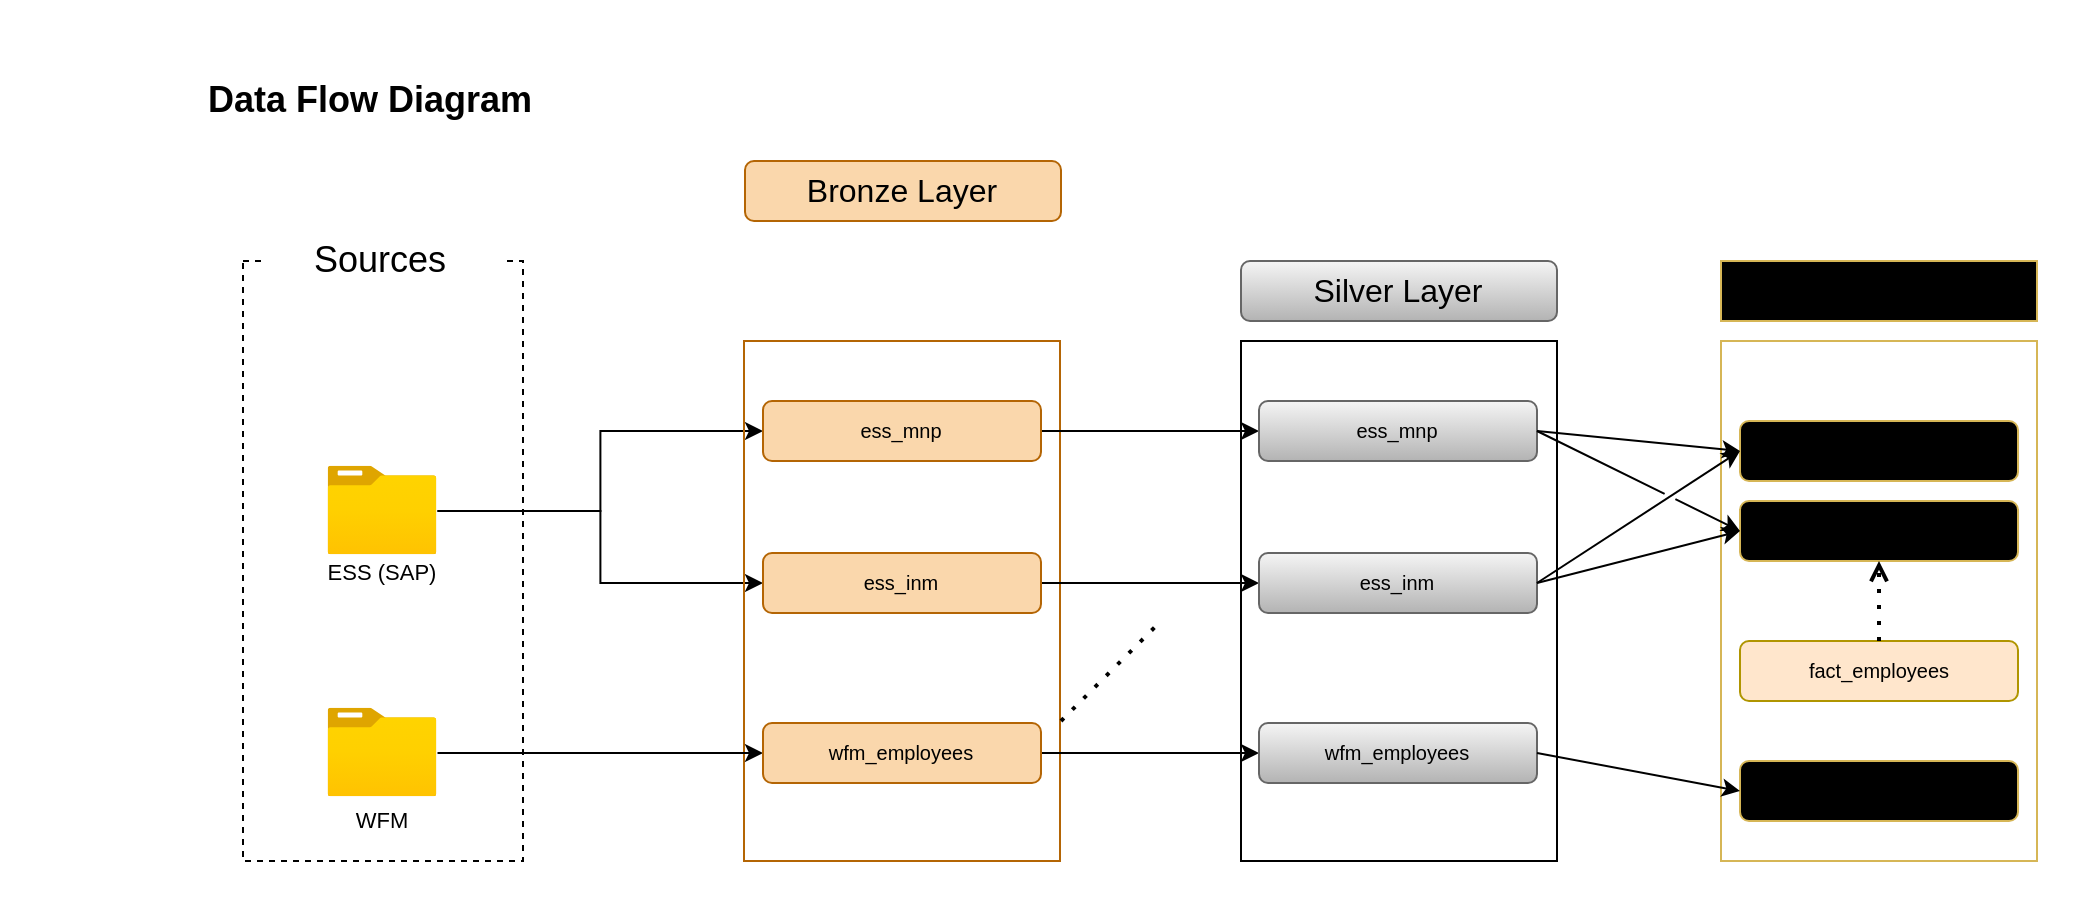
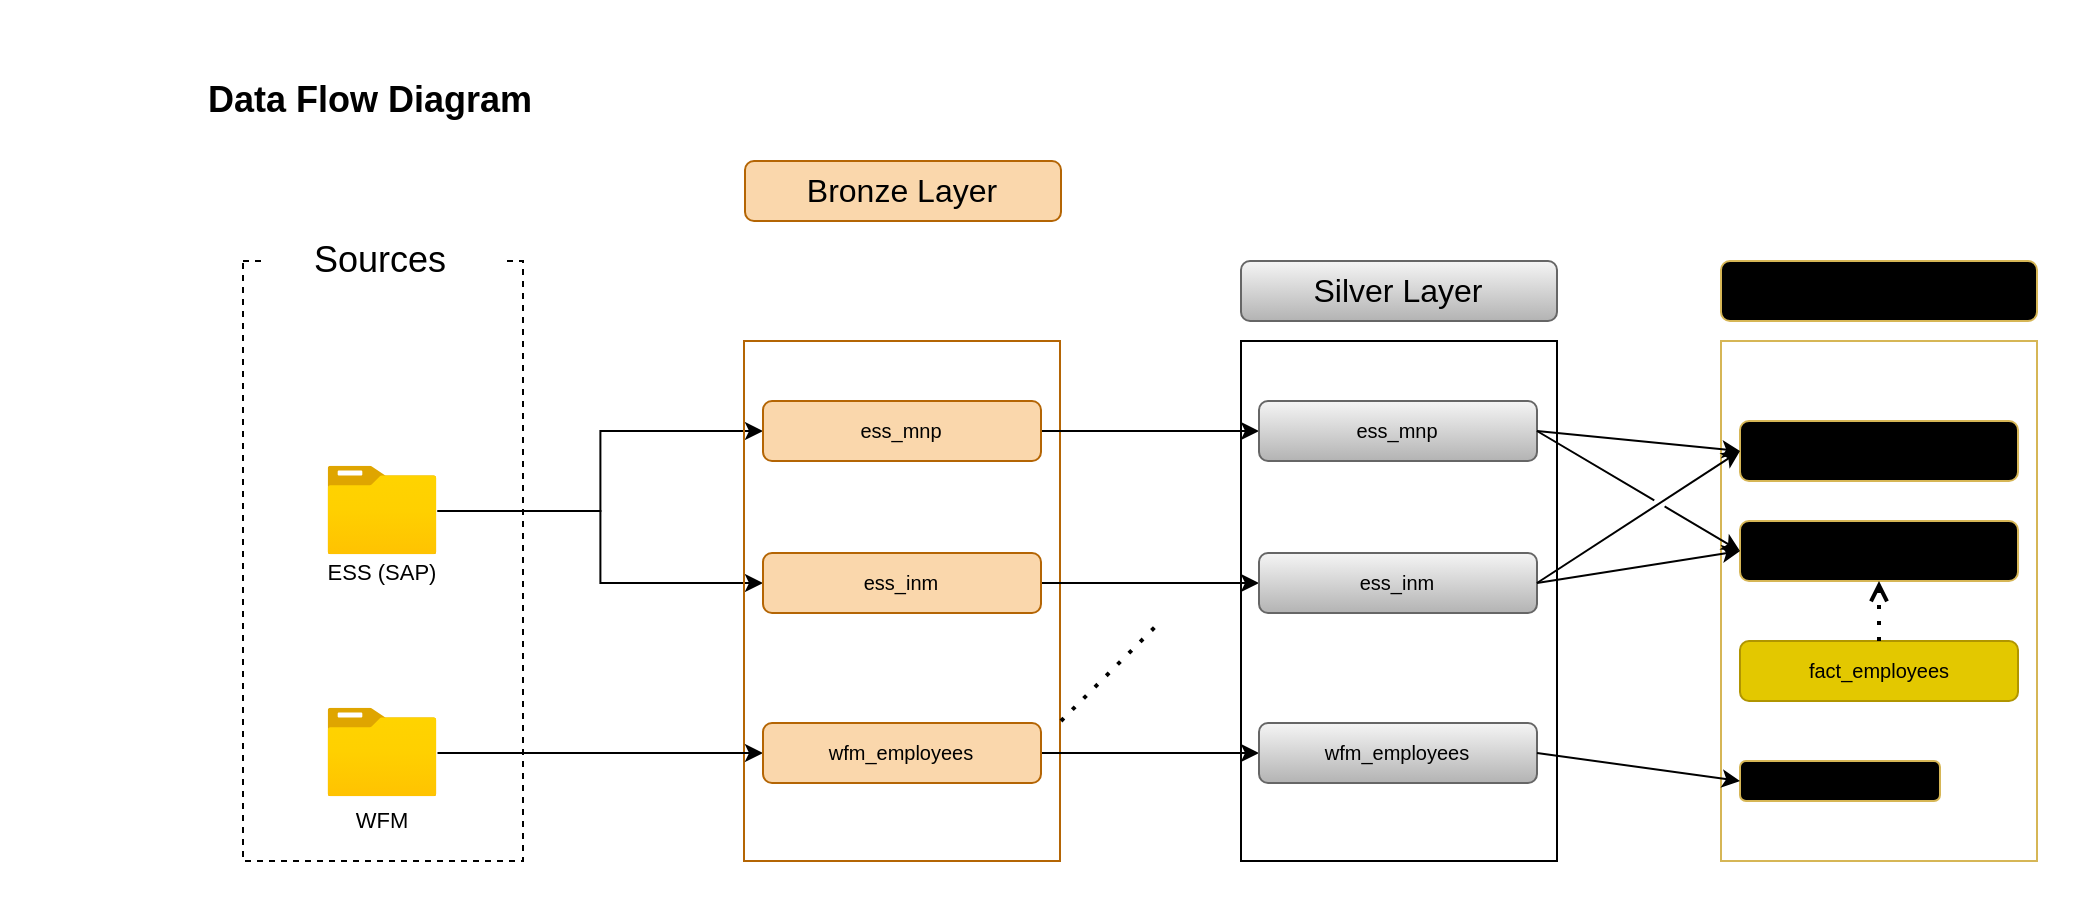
node "Gold Layer": shape rectangle -> rounded rectangle
node "fact_recent_approved_hours": moved (1879, 531) -> (1879, 551)
node "fact_employees": fillcolor #ffe6cc -> #e3c800
node "dim_employees": size 278x60 -> 200x40
